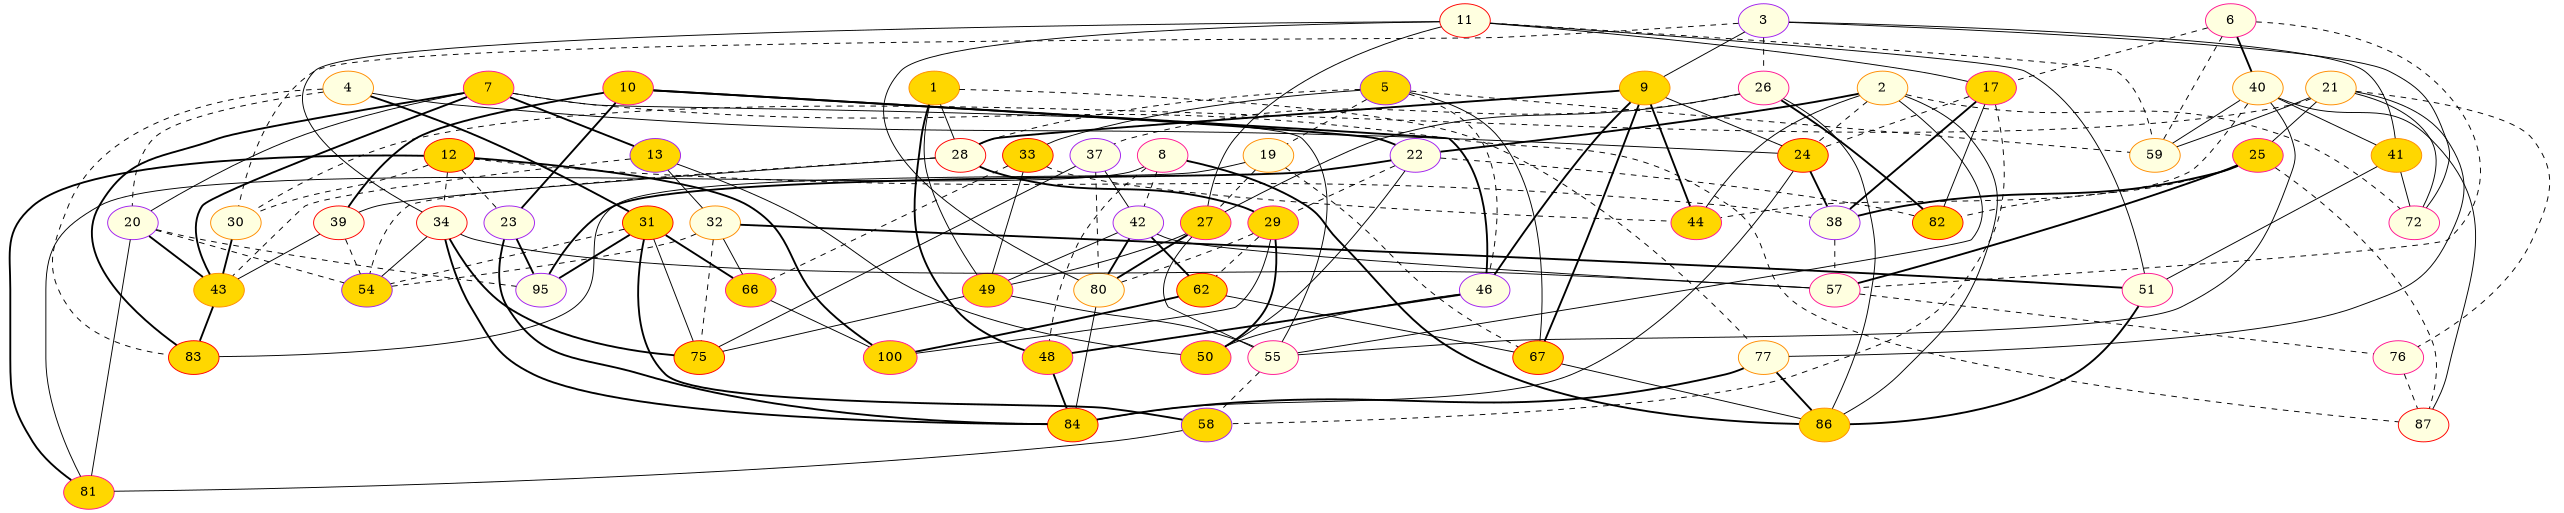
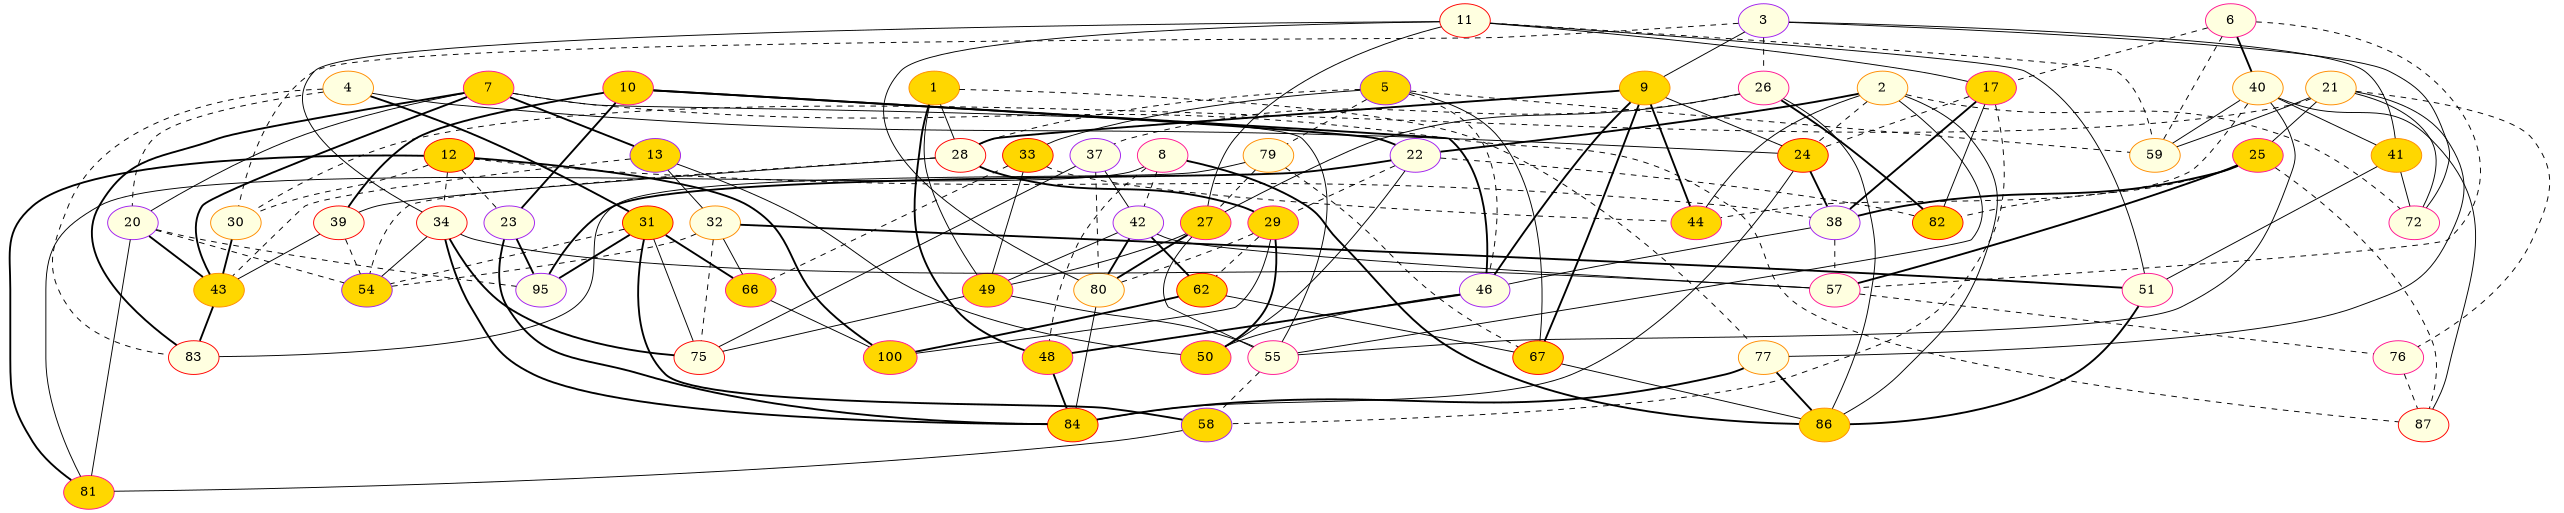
node "19": label "19" -> "79"
edge "38" -- "46": added
node "83": fillcolor gold -> lightyellow
node "75": fillcolor gold -> lightyellow
